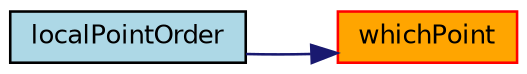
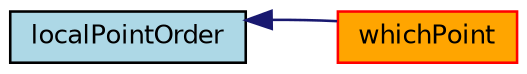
edge "localPointOrder" -> "whichPoint": reversed
